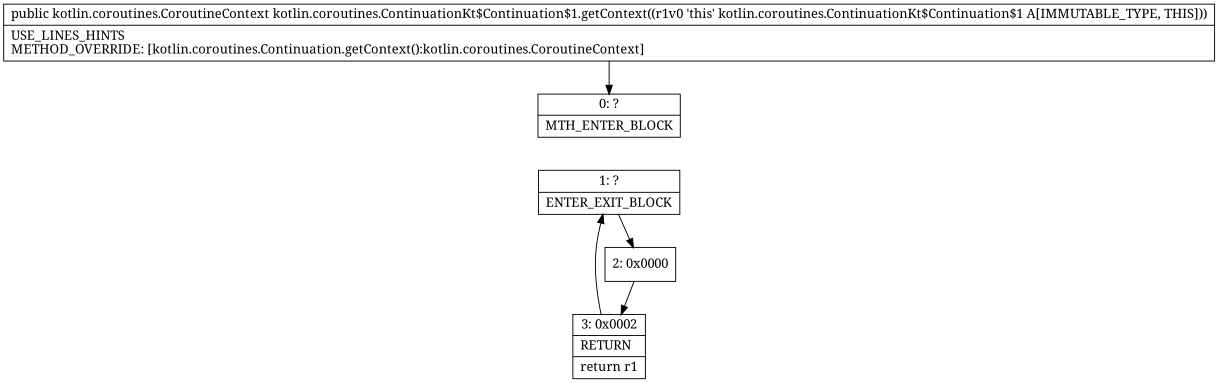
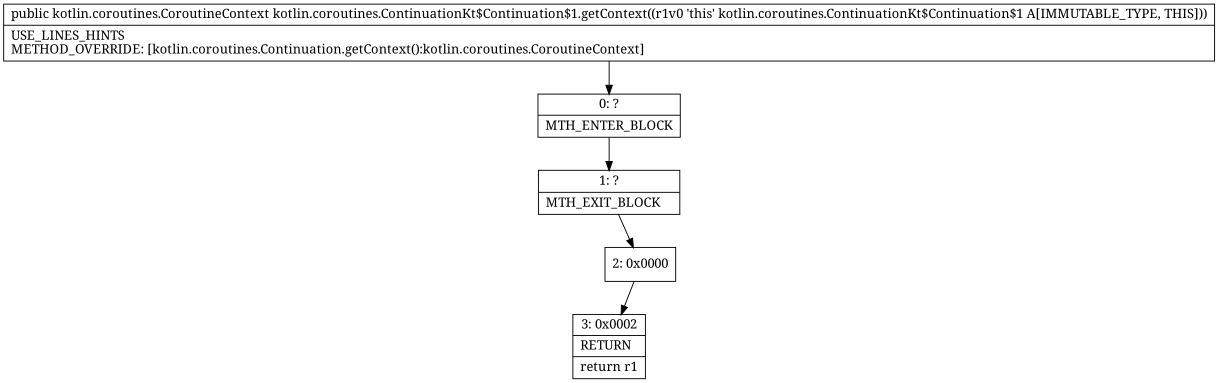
node "1: ?": text "ENTER_EXIT_BLOCK" -> "MTH_EXIT_BLOCK"
edge "3: 0x0002" -> "1: ?": now "0: ?" -> "1: ?"
